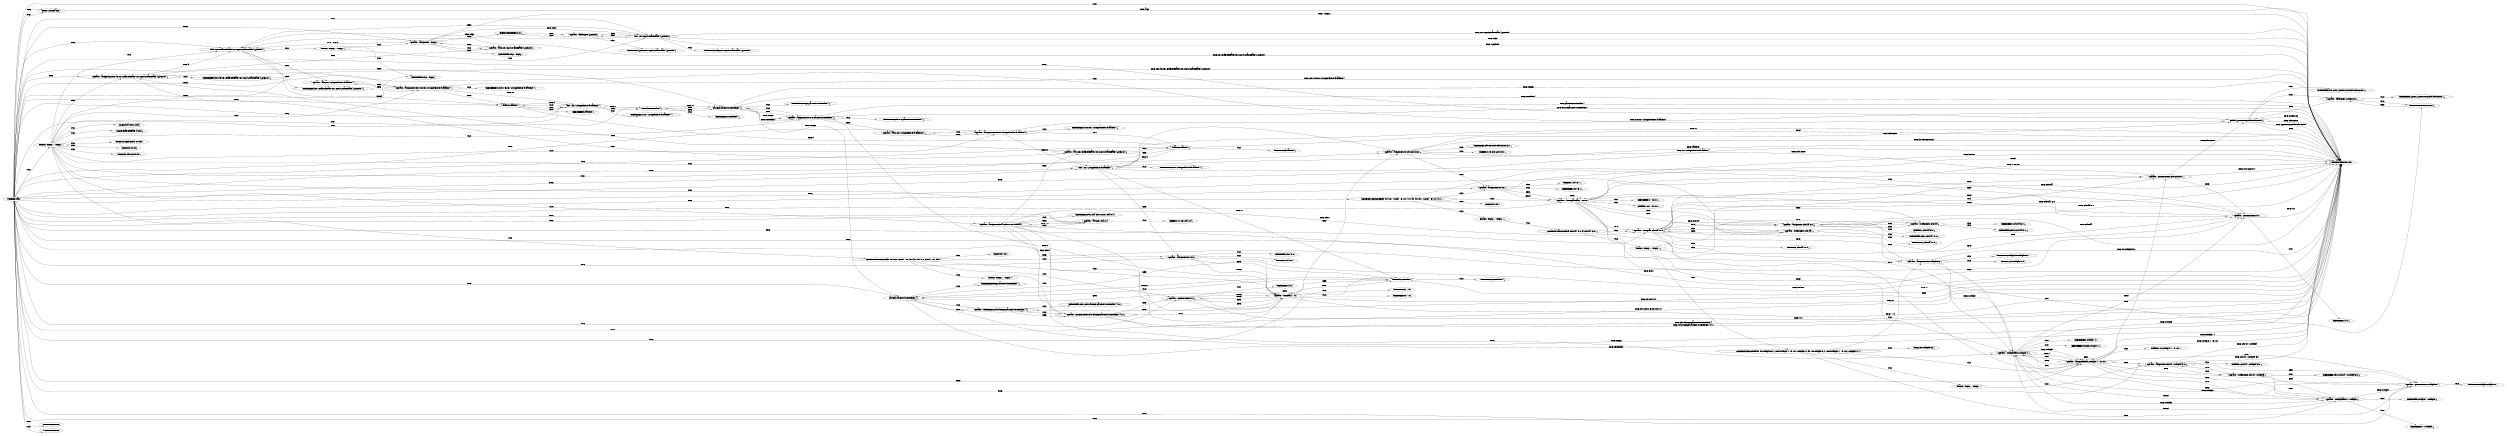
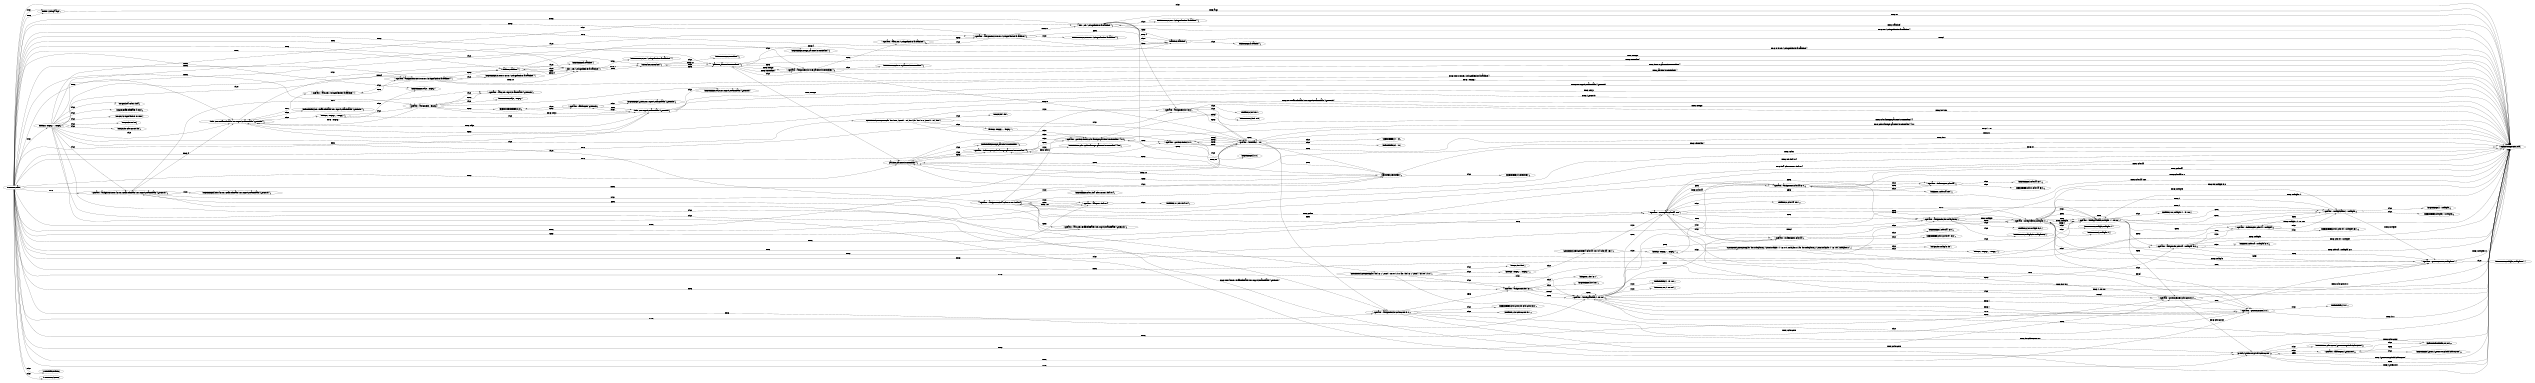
edge "(<operator>.postIncrement,multiple++)" -> "(METHOD_RETURN,void)": added, label "DDG: multiple++"
